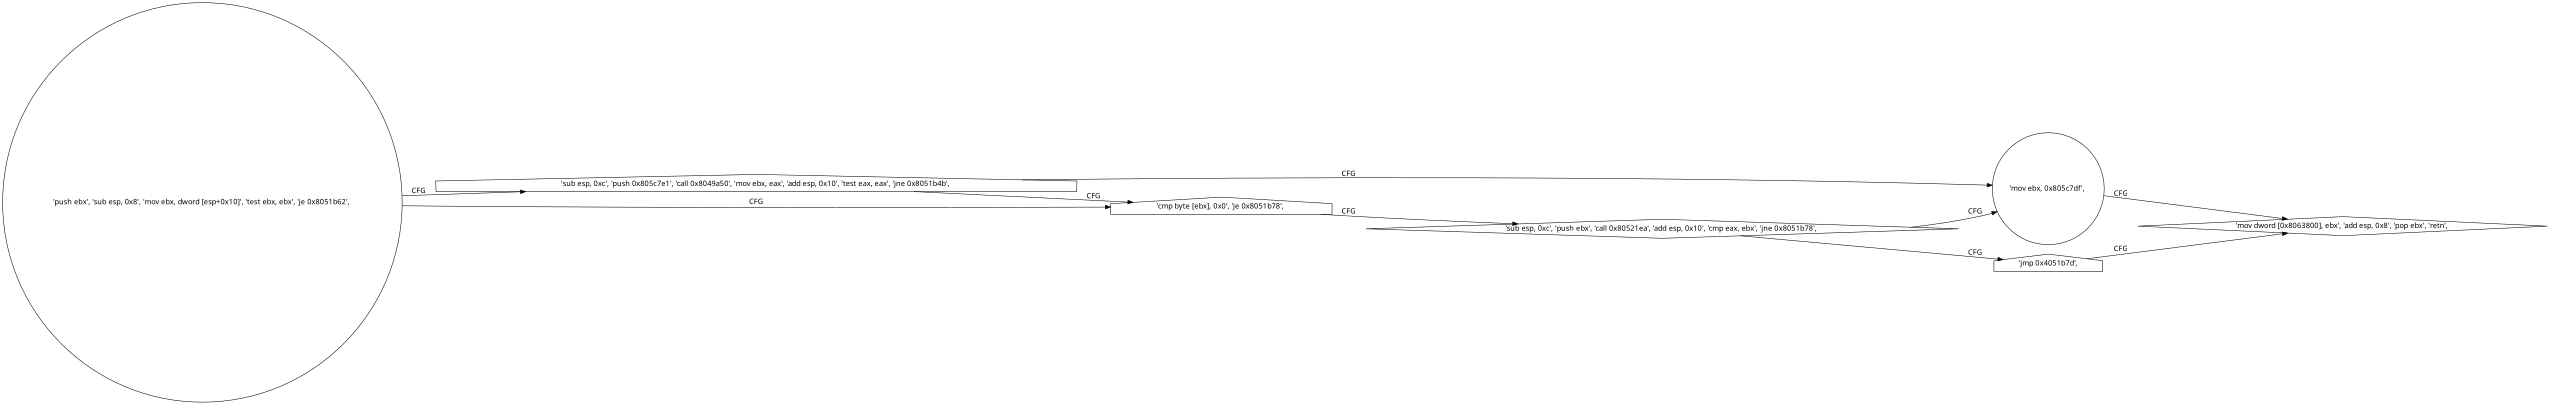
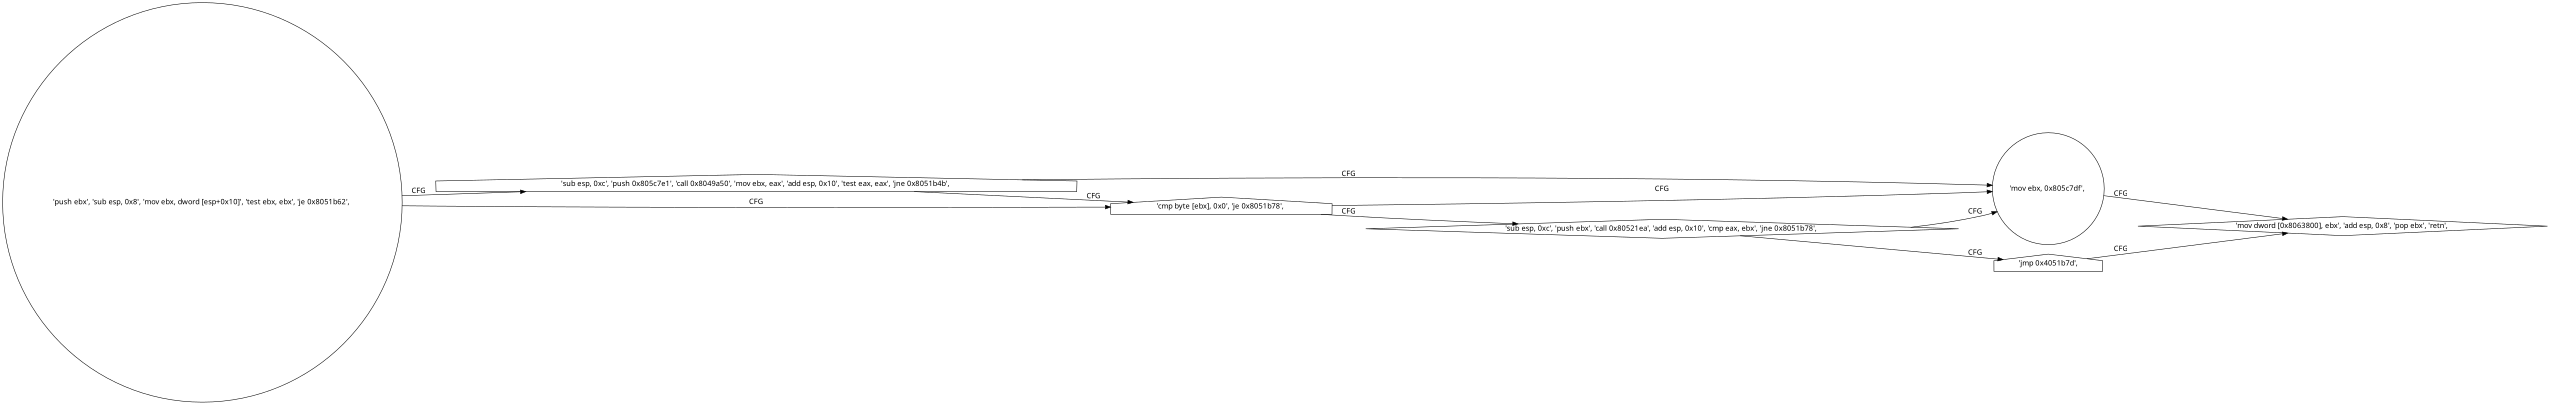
edge "'cmp byte [ebx], 0x0', 'je 0x8051b78'," -> "'mov ebx, 0x805c7df',": added, label "CFG"
